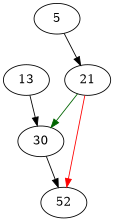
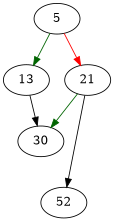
edge "5" -> "13": added
edge "5" -> "21": color black -> red
edge "21" -> "52": color red -> black
edge "30" -> "52": removed
